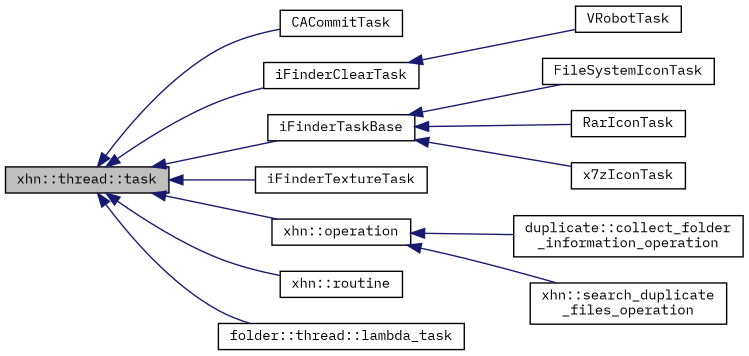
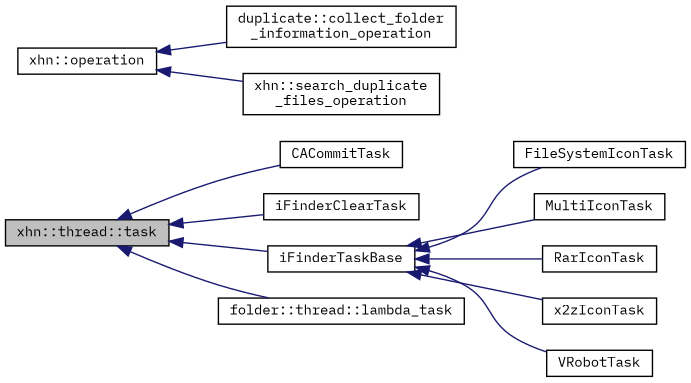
edge "VRobotTask" -> "iFinderClearTask": now "VRobotTask" -> "iFinderTaskBase"
node "x7zIconTask": label "x7zIconTask" -> "x2zIconTask"
node "iFinderTextureTask": removed
node "MultiIconTask": added
edge "xhn::operation" -> "xhn::thread::task": removed
node "xhn::routine": removed
